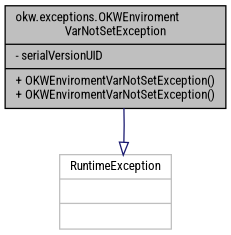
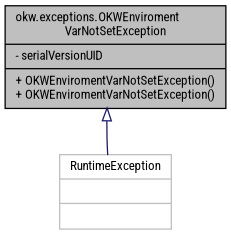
edge "okw.exceptions.OKWEnviroment" -> "RuntimeException": reversed
